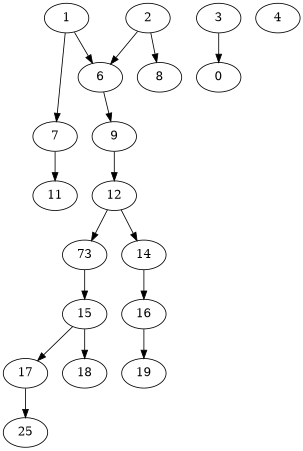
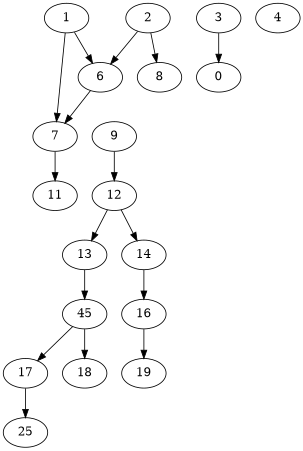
edge "6" -> "9": now "6" -> "7"
node "73": label "73" -> "13"
node "15": label "15" -> "45"
